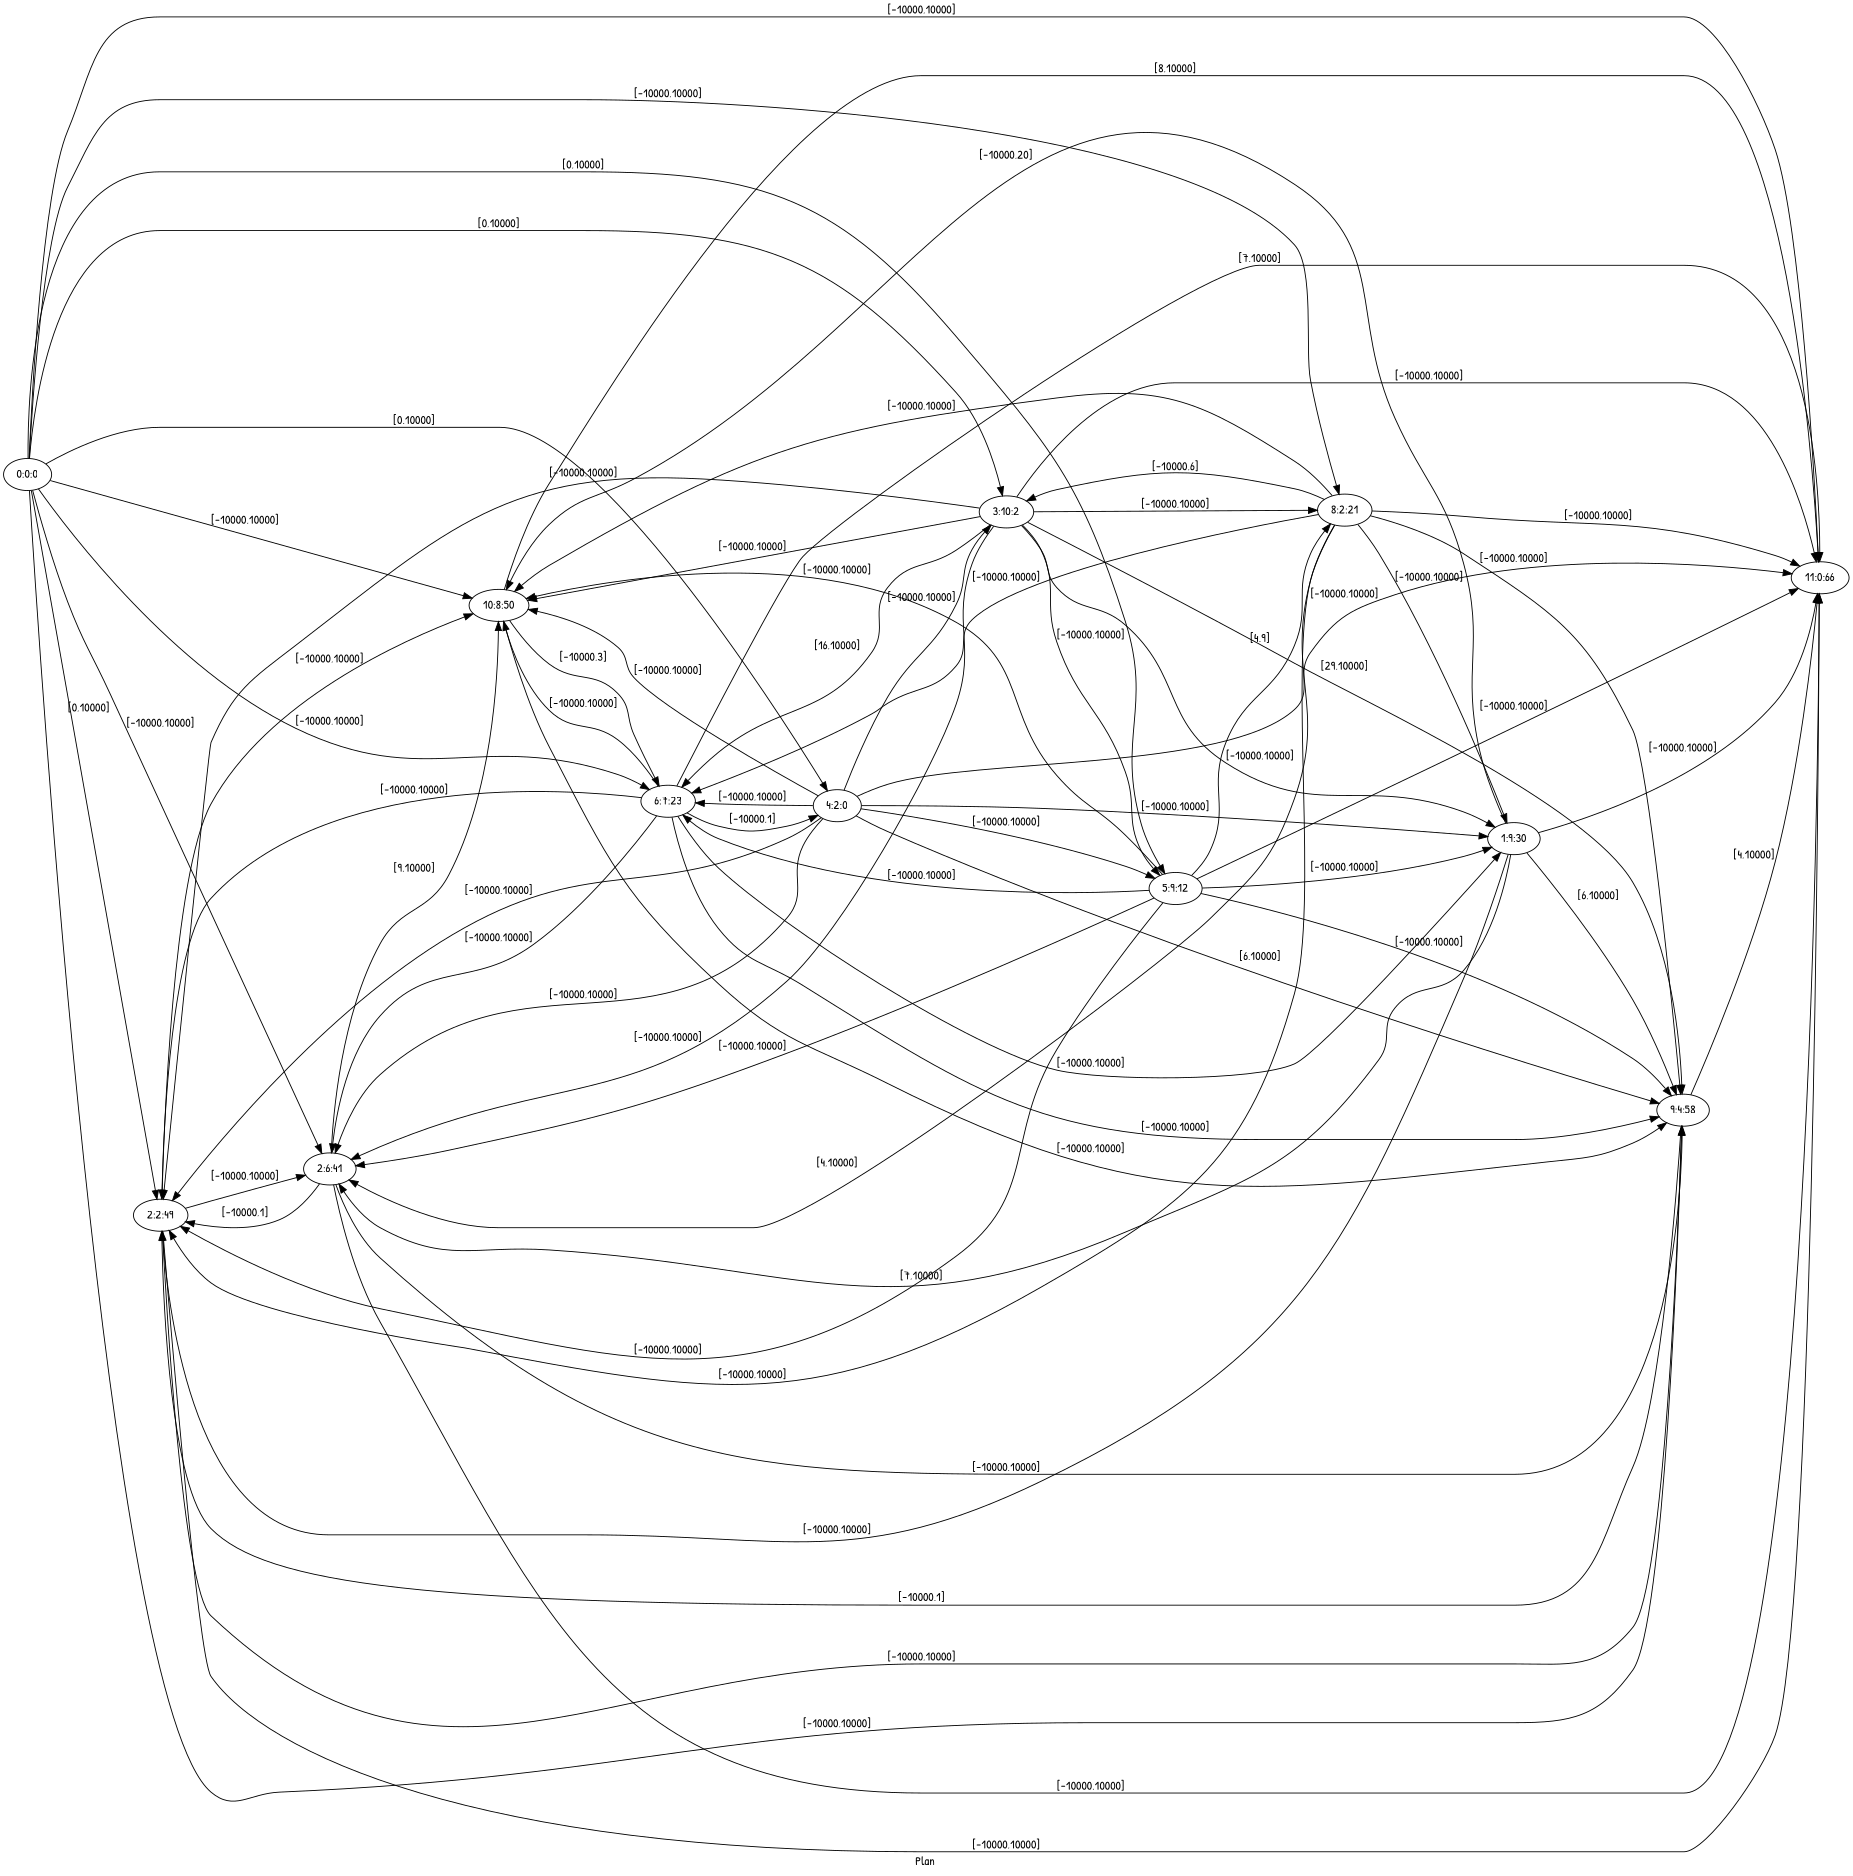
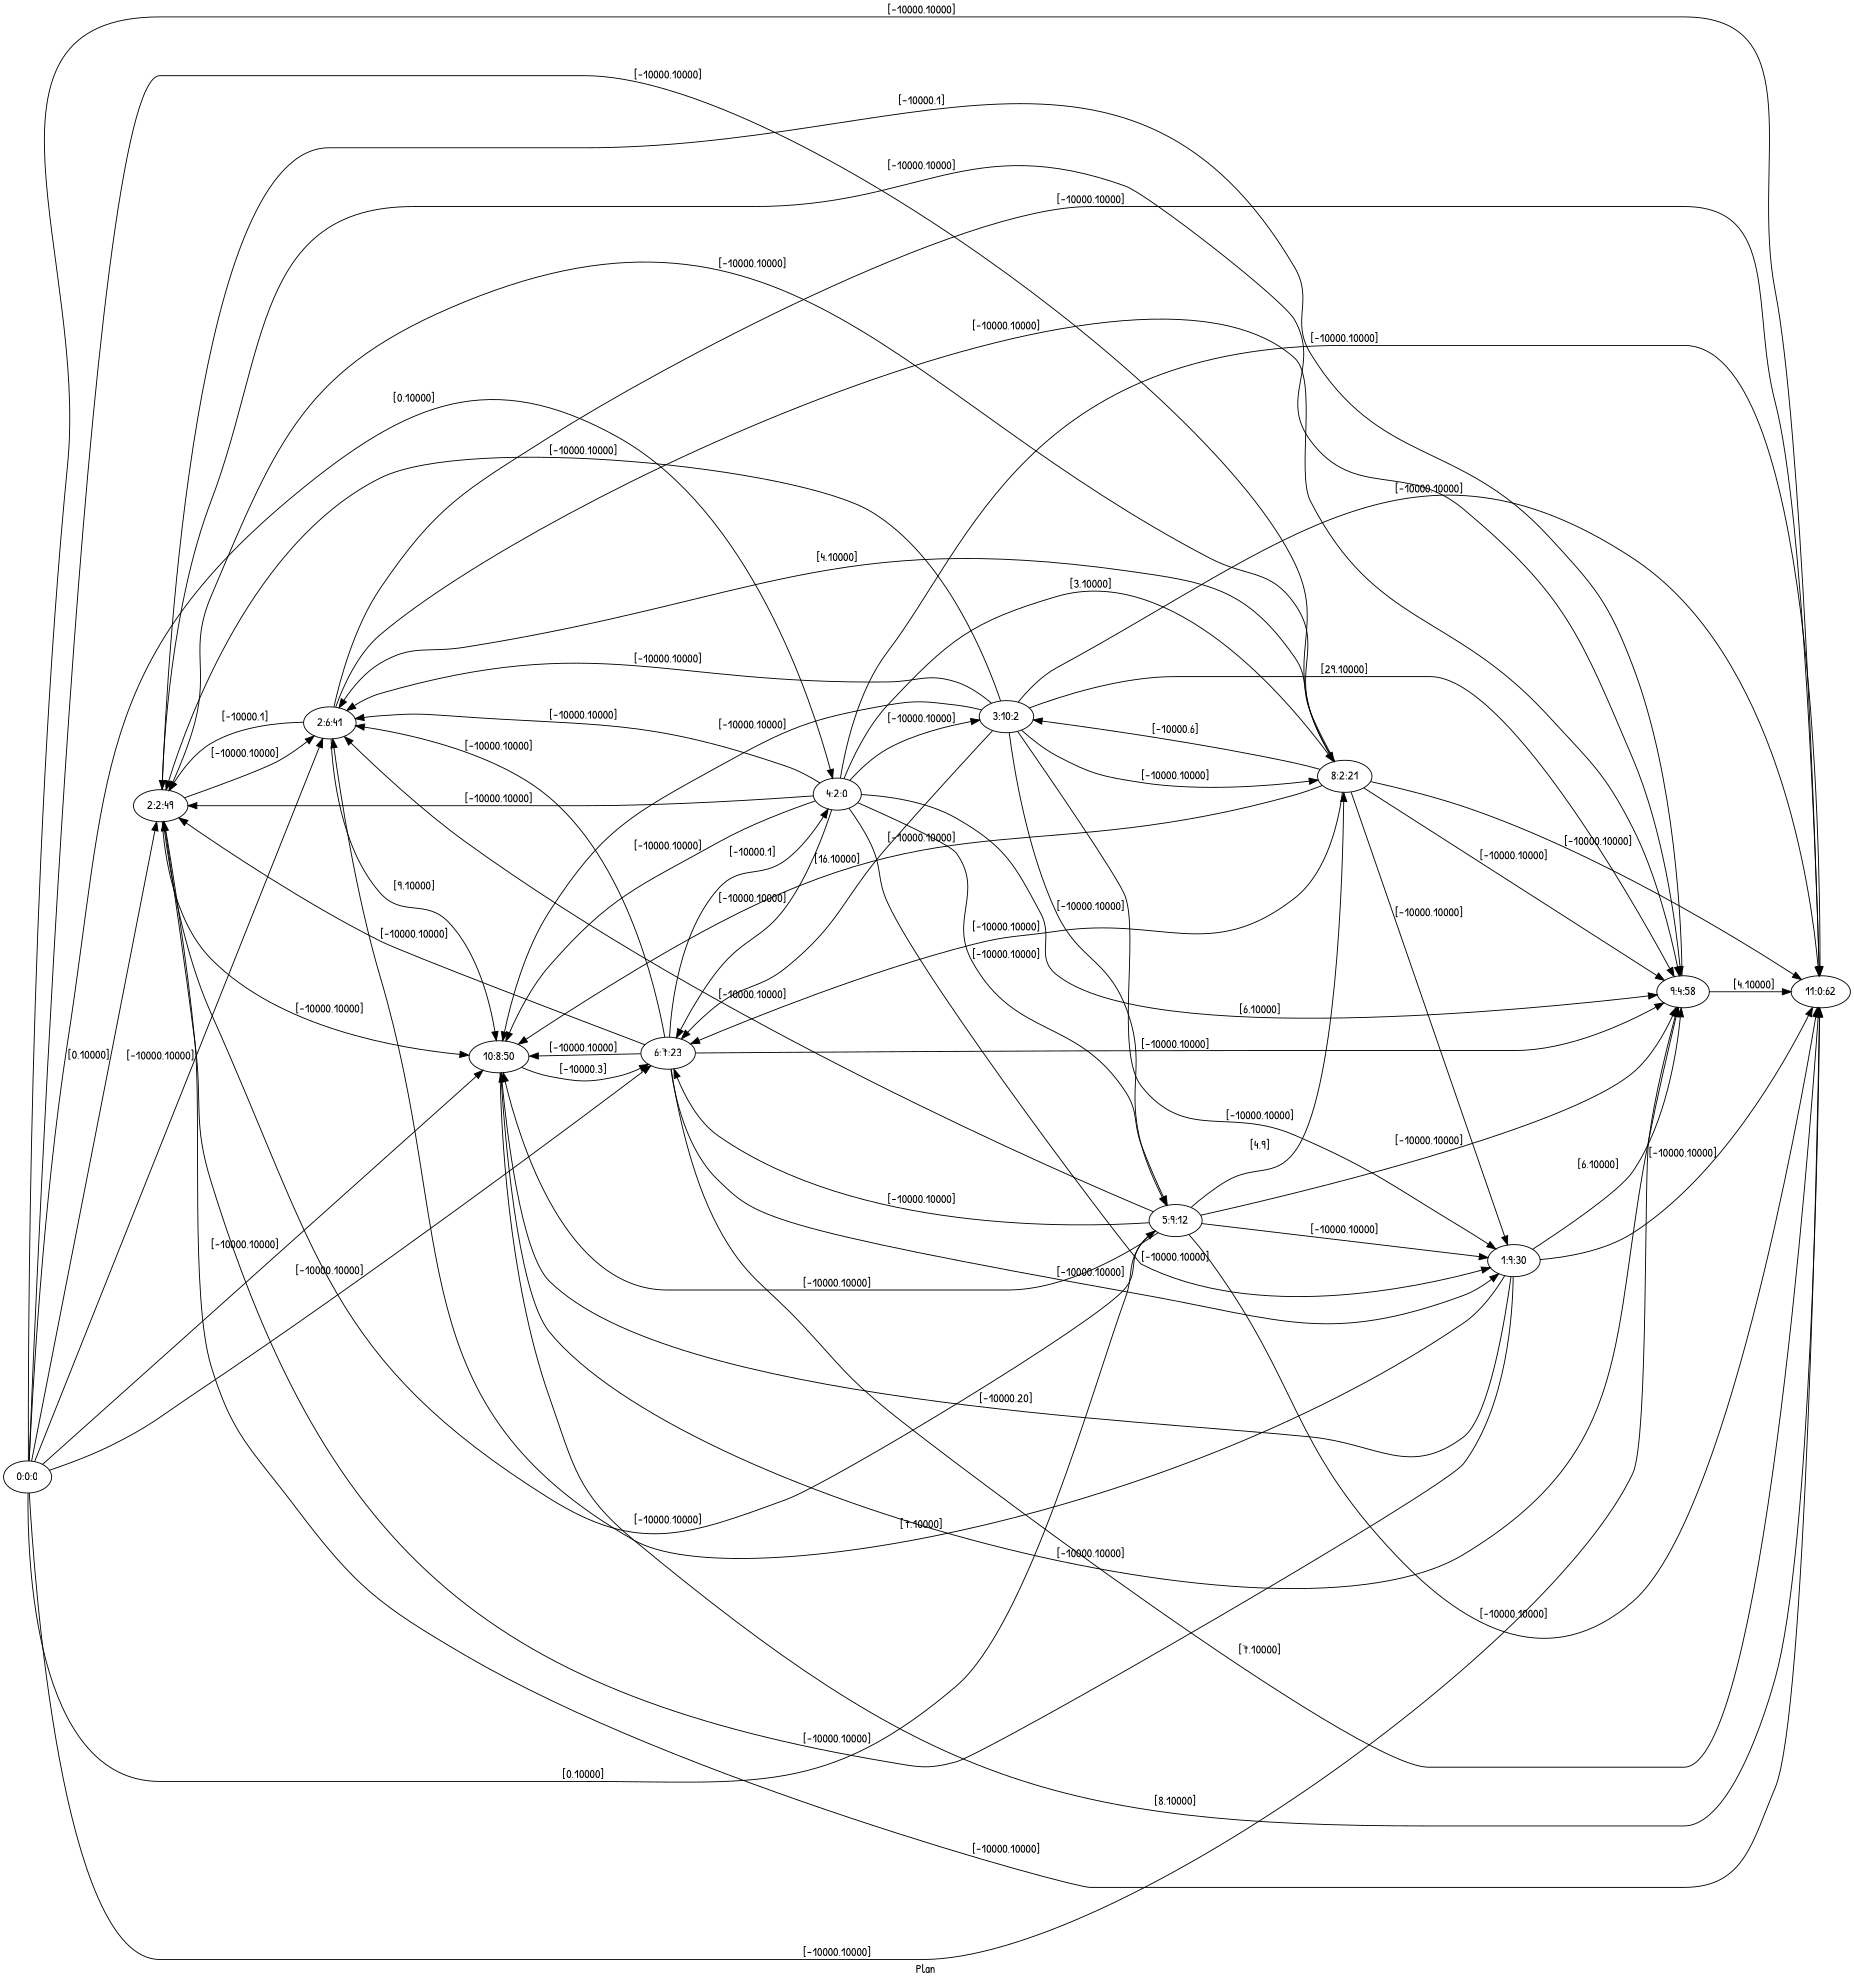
edge "0:0:0" -> "3:10:2": removed, label "[0,10000]"
node "11:0:66": label "11:0:66" -> "11:0:62"
edge "4:2:0" -> "8:2:21": added, label "[3,10000]"
